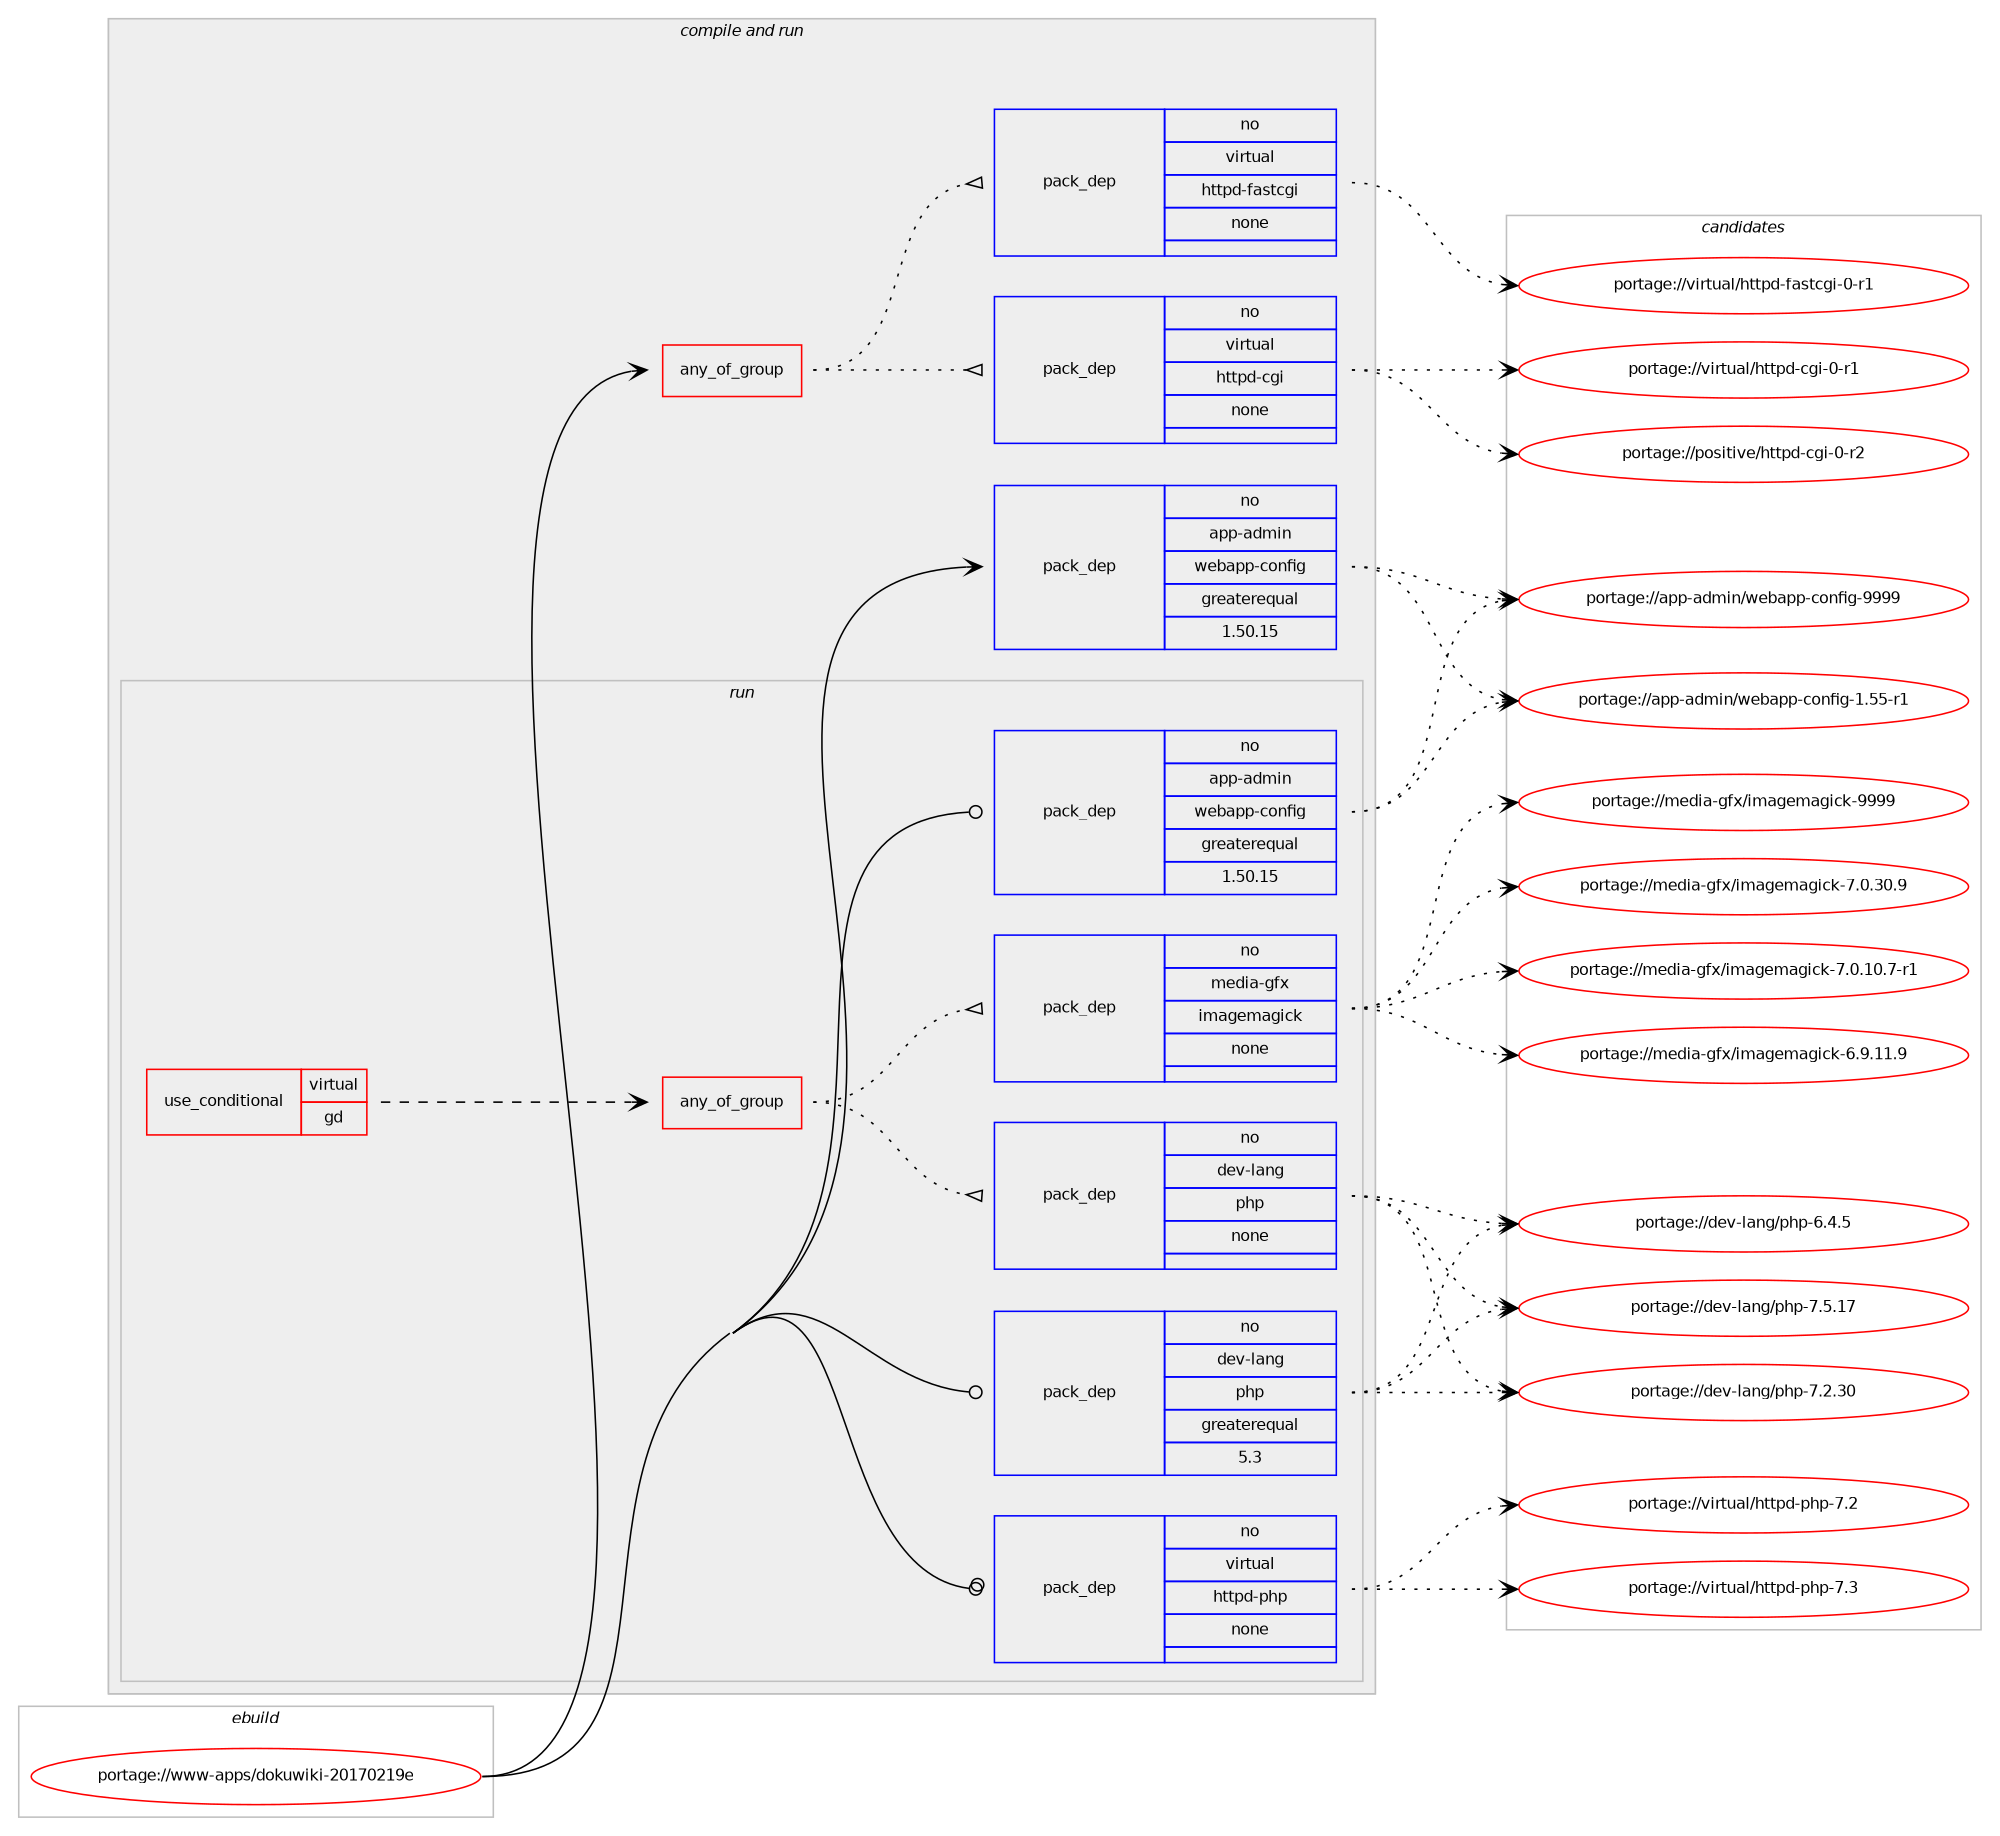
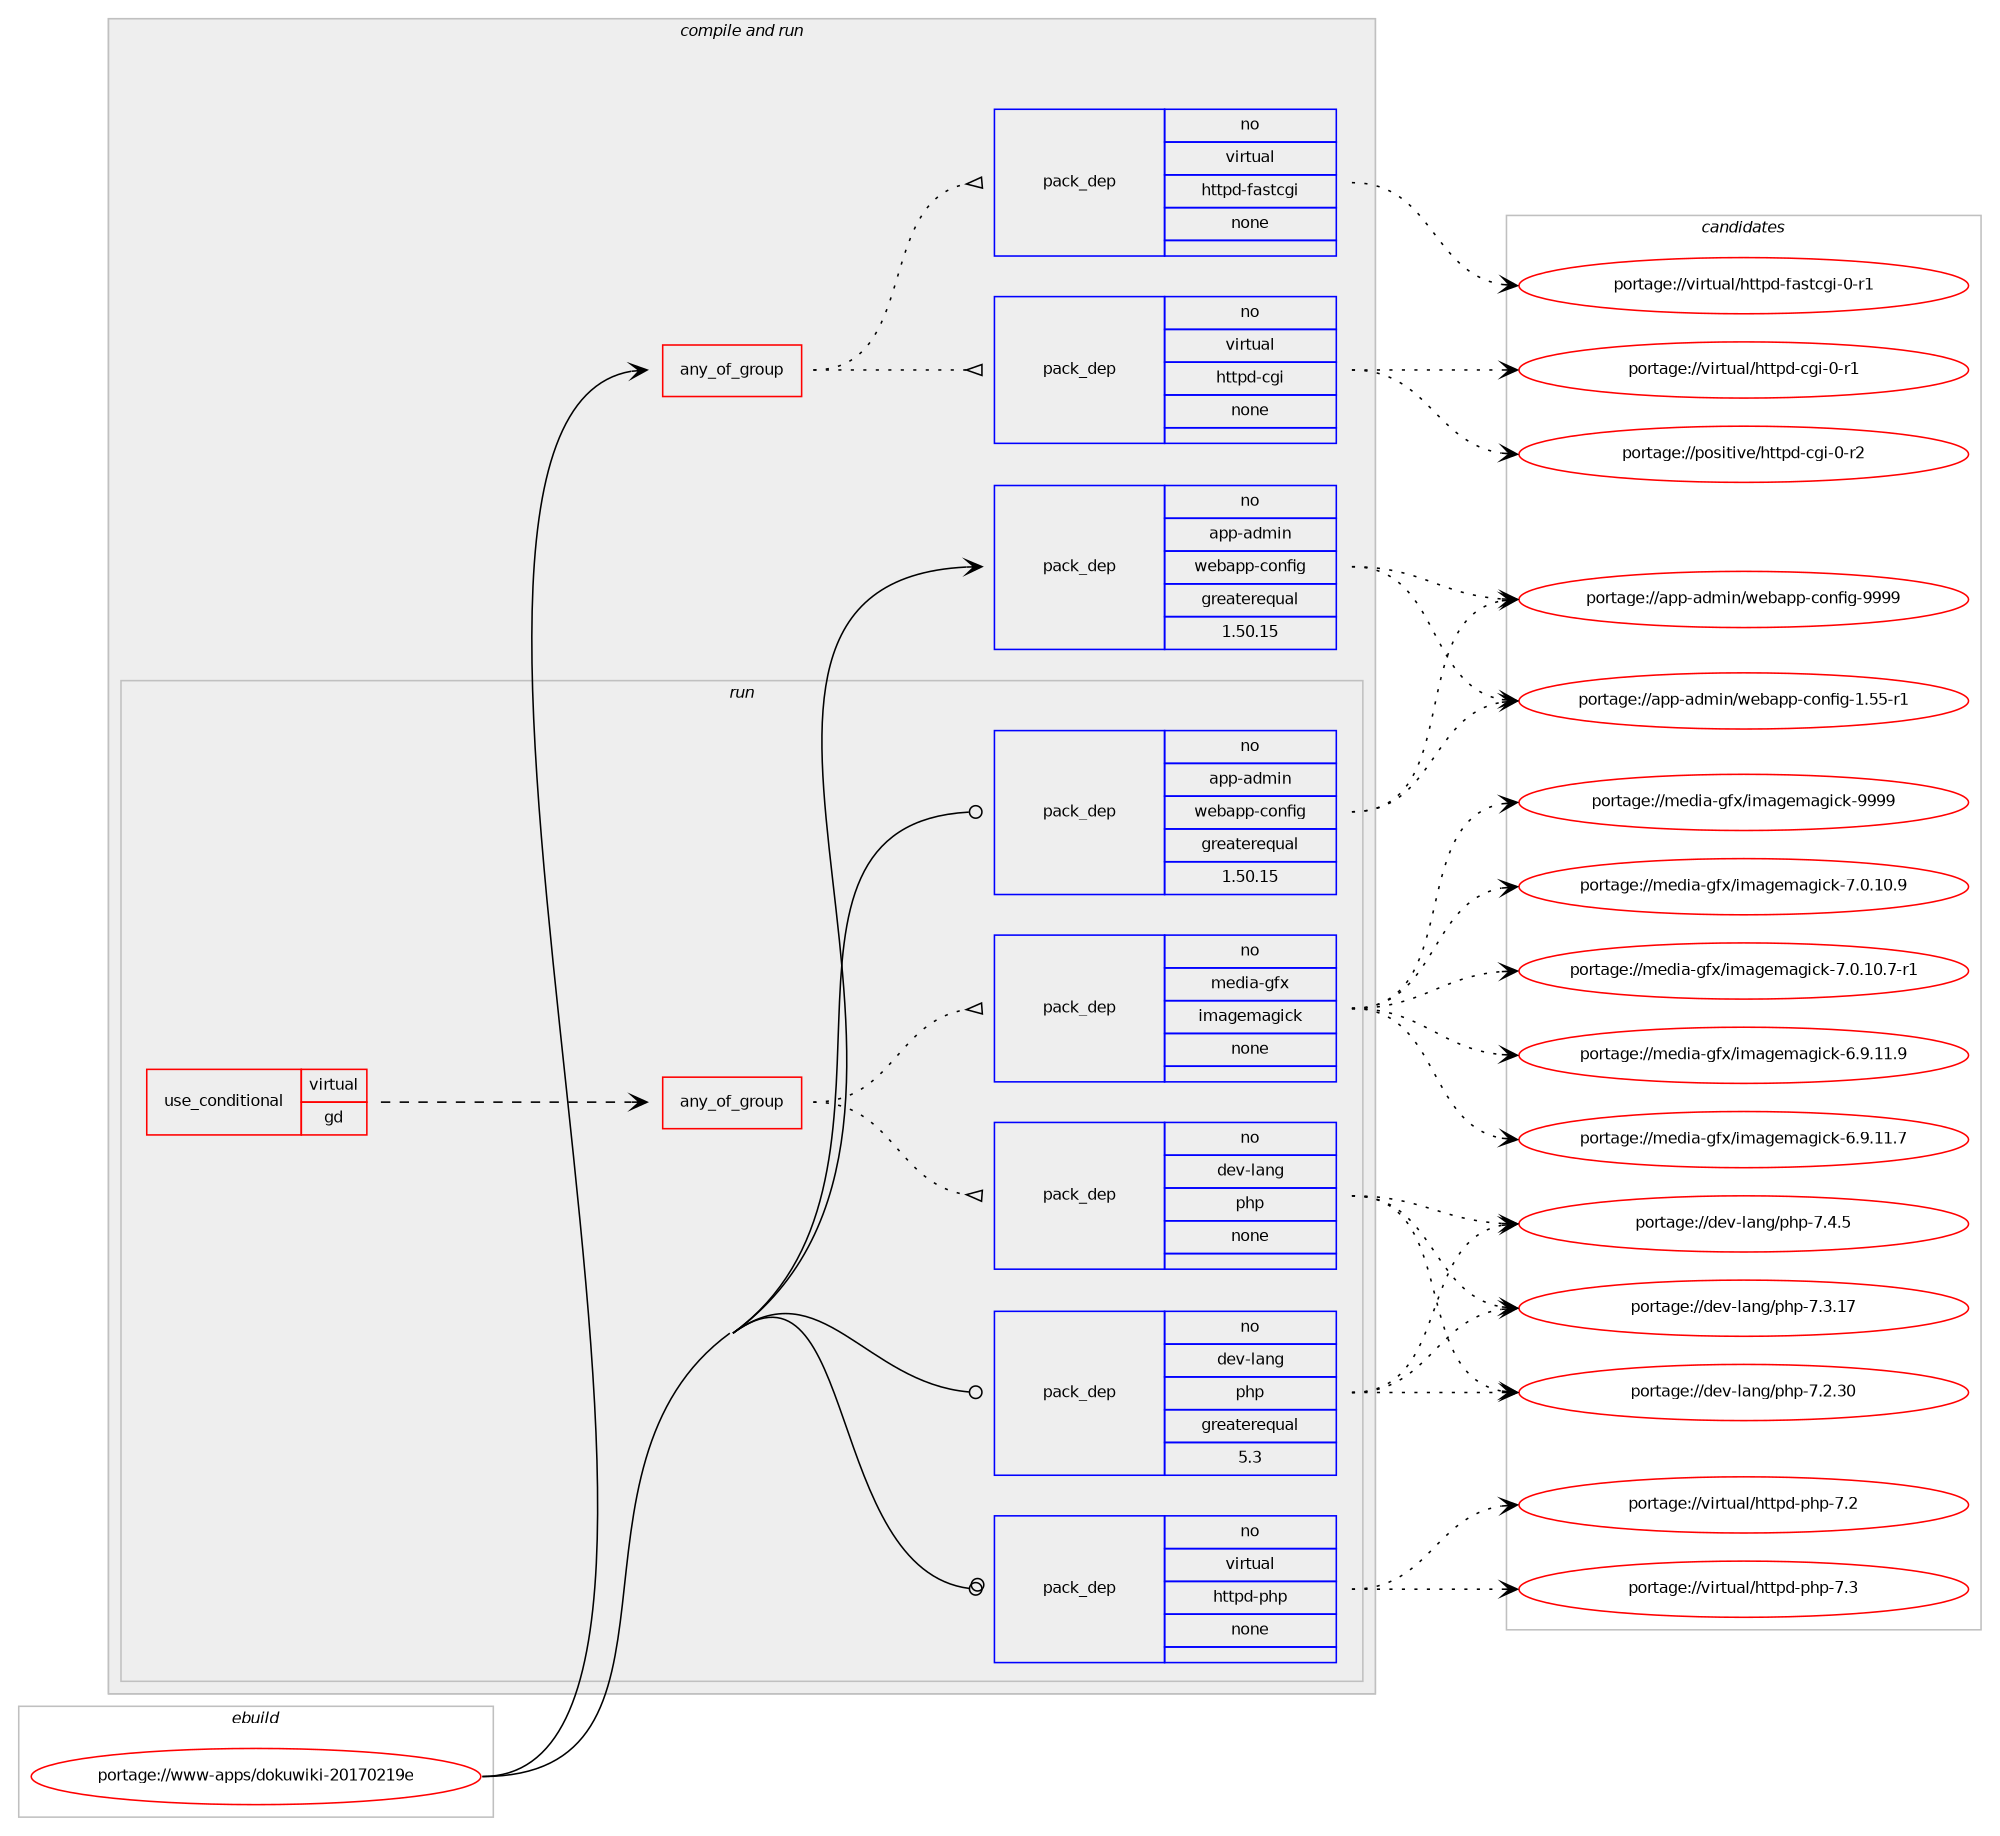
node "portage://media-gfx/imagemagick-7.0.30.9": label "portage://media-gfx/imagemagick-7.0.30.9" -> "portage://media-gfx/imagemagick-7.0.10.9"
node "portage://media-gfx/imagemagick-6.9.11.7": added
node "portage://dev-lang/php-6.4.5": label "portage://dev-lang/php-6.4.5" -> "portage://dev-lang/php-7.4.5"
node "portage://dev-lang/php-7.5.17": label "portage://dev-lang/php-7.5.17" -> "portage://dev-lang/php-7.3.17"
